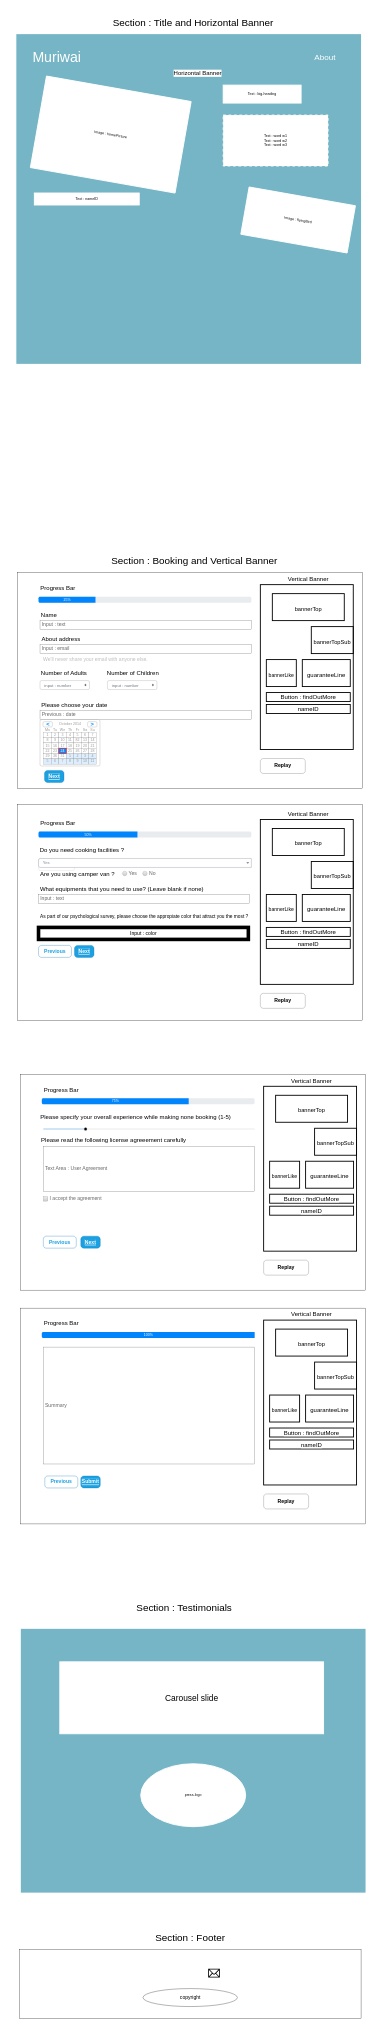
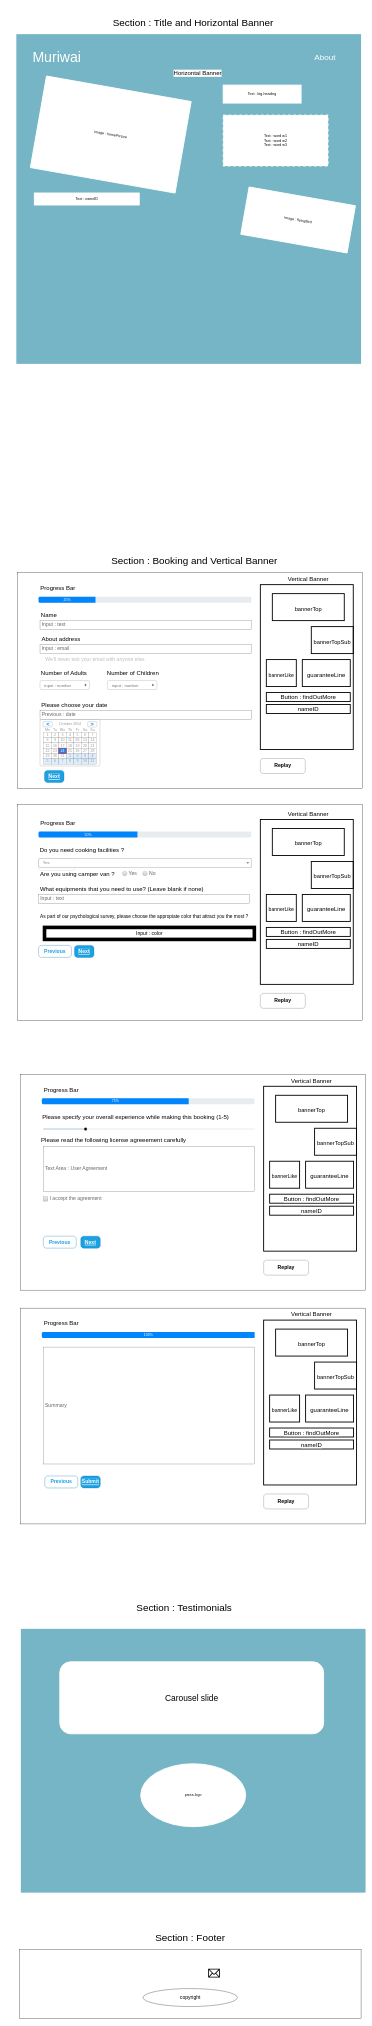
node "We'll never share your email with anyone else.": label "We'll never share your email with anyone else." -> "We'll never text your email with anyone else."
node "Input : color": moved (144, 933) -> (150, 933)
node "Please specify your overall experience while making none booking (1-5)": label "Please specify your overall experience while making none booking (1-5)" -> "Please specify your overall experience while making this booking (1-5)"
node "Carousel slide": shape rectangle -> rounded rectangle
